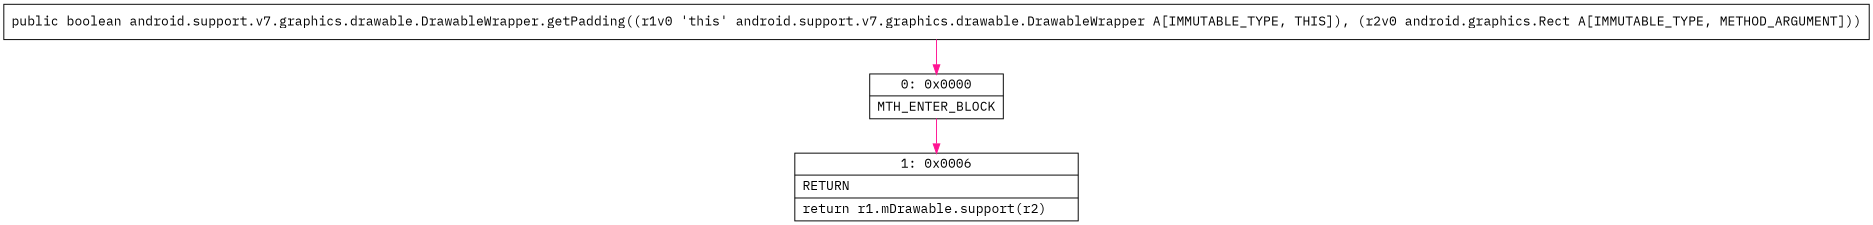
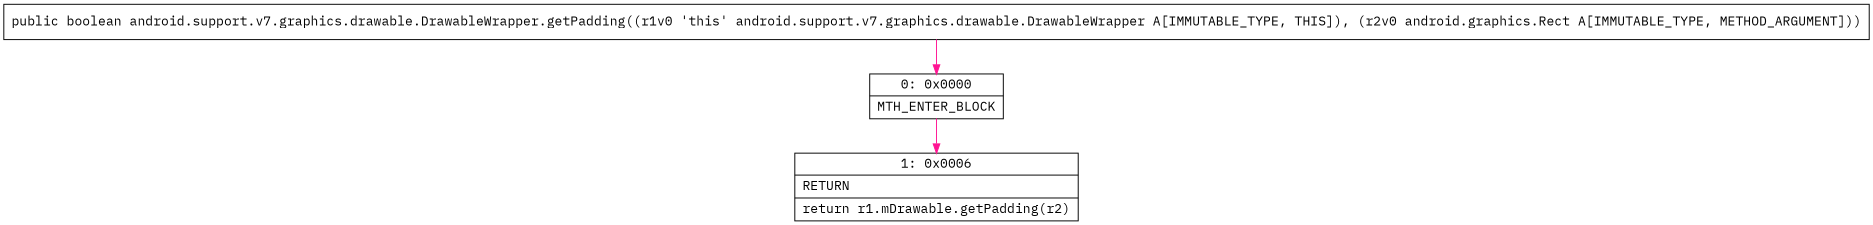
node "1: 0x0006": text "return r1.mDrawable.support(r2)" -> "return r1.mDrawable.getPadding(r2)"
